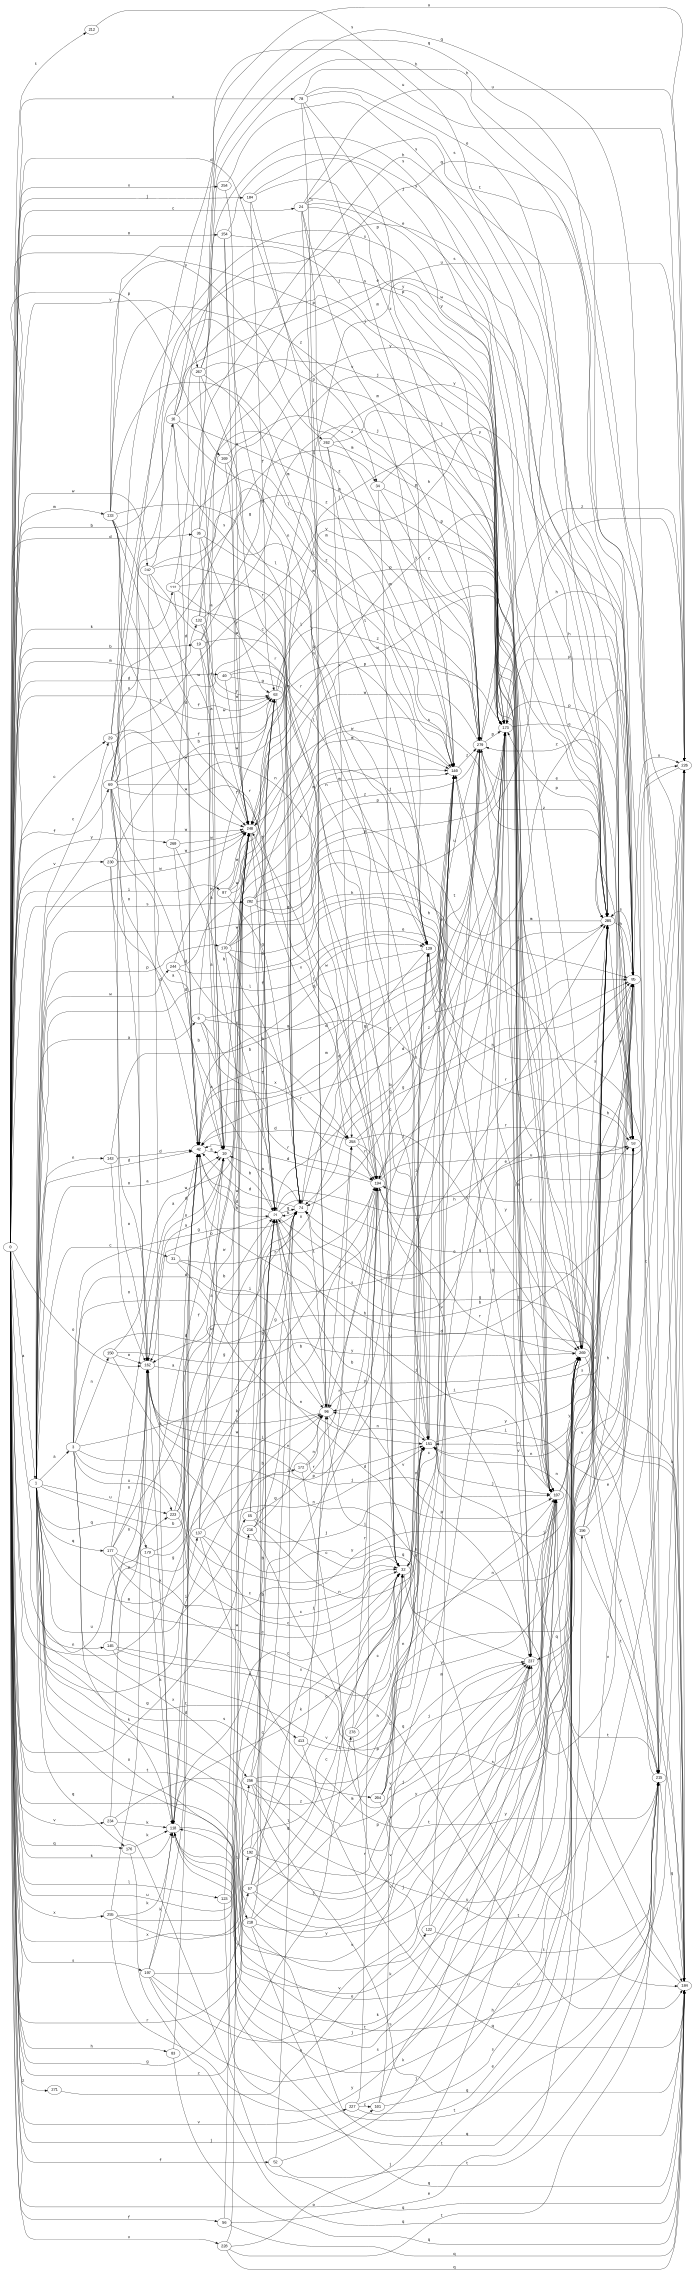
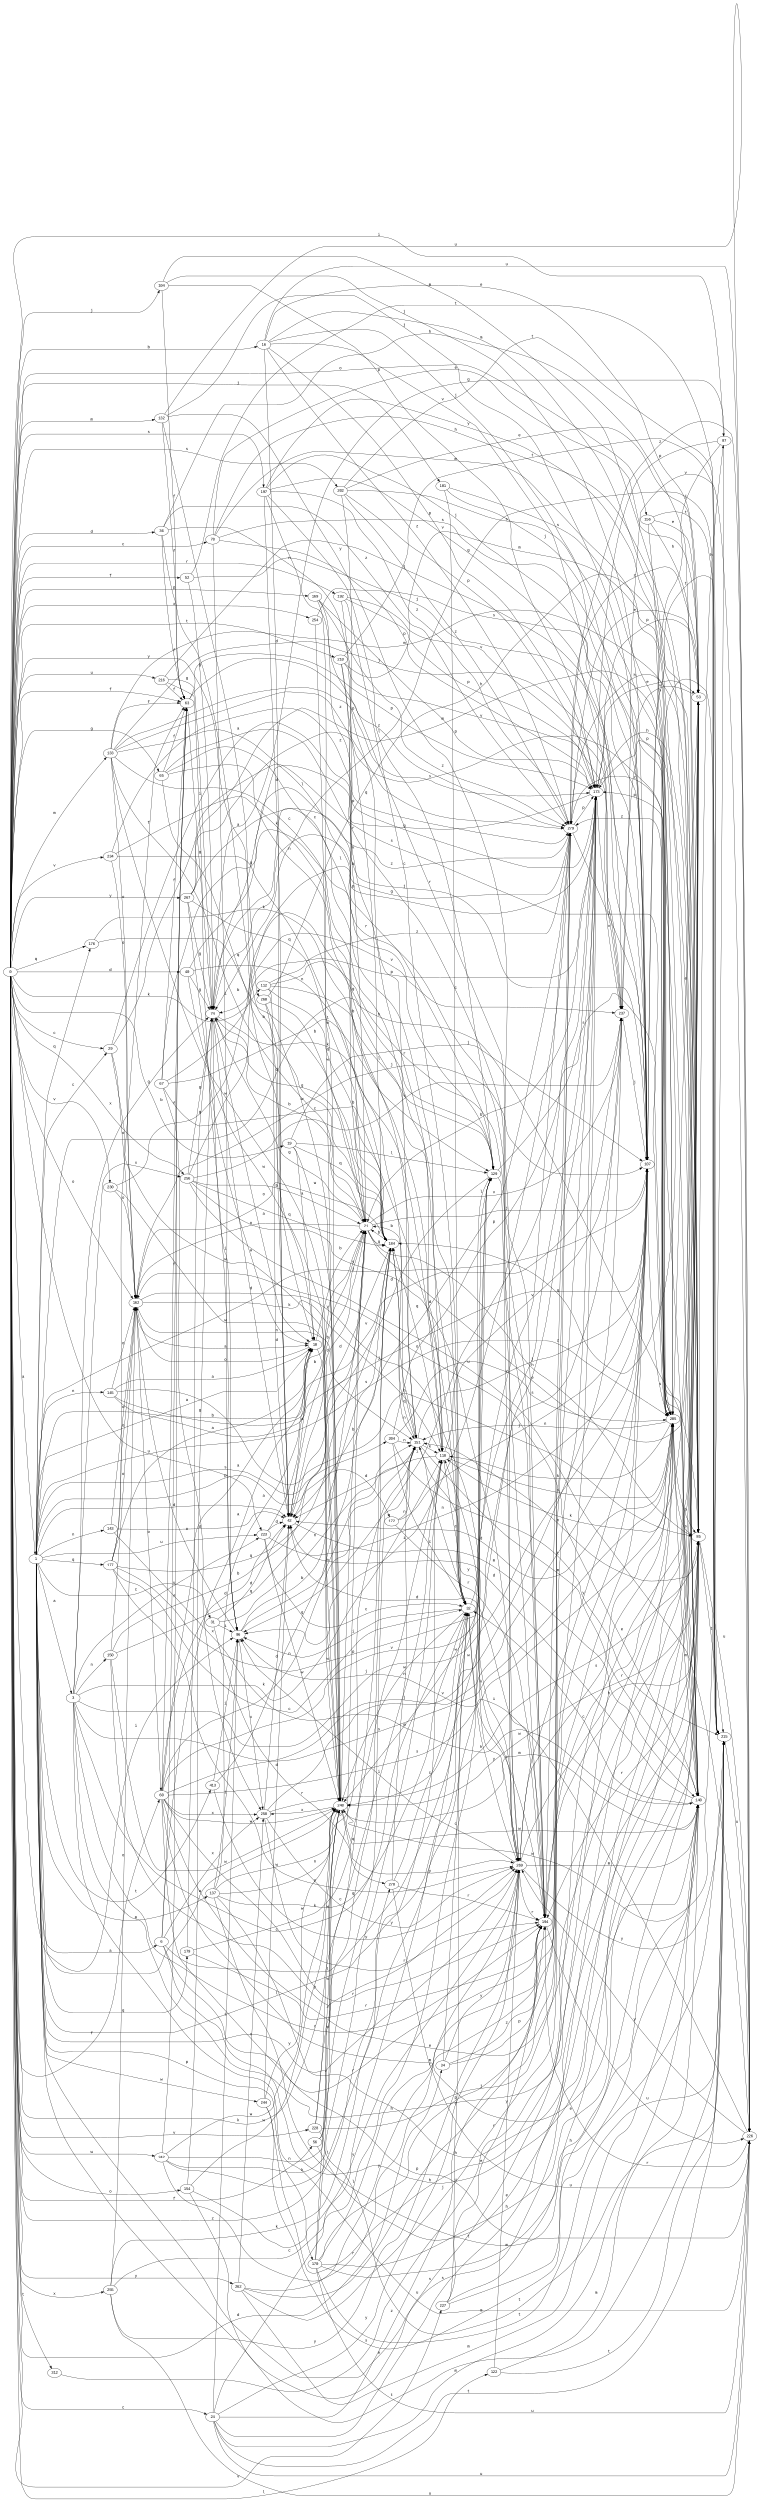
node "212": label "212" -> "312"
edge "87" -> "85": reversed
edge "197" -> "279": added, label "z"
edge "169" -> "173": added, label "p"
edge "1" -> "34": now "1" -> "205"
edge "230" -> "21": now "150" -> "21"
edge "60" -> "162": reversed
edge "31" -> "194": now "31" -> "278"
edge "172" -> "96": now "172" -> "151"
edge "237" -> "42": removed, label "d"
edge "223" -> "107": added, label "j"
edge "32" -> "269": label "n" -> "y"
edge "255" -> "194": now "255" -> "226"
edge "0" -> "74": removed, label "g"
edge "278" -> "151": label "l" -> "n"
node "123": removed
edge "226" -> "269": added, label "y"
edge "197" -> "205": label "s" -> "y"
node "83": removed
edge "0" -> "67": removed, label "g"
node "271": removed
edge "227" -> "101": now "227" -> "32"
